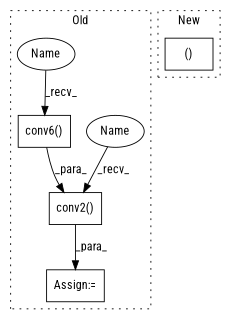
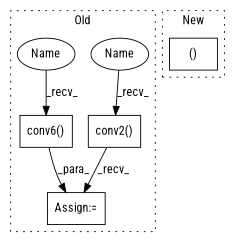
edge "conv6()" -> "conv2()": now "conv6()" -> "Assign:="
edge "conv2()" -> "Assign:=": label "_para_" -> "_recv_"
